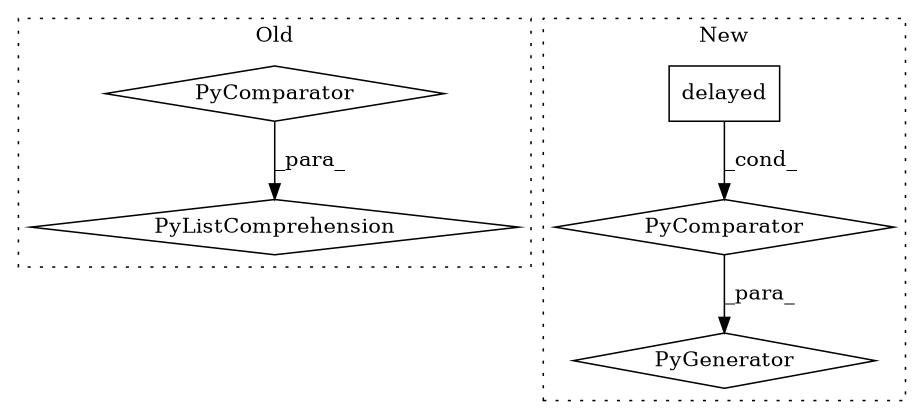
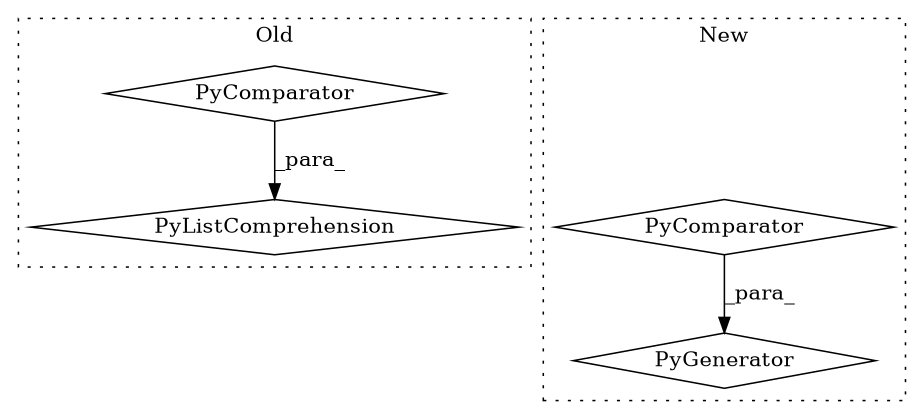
node "delayed": removed
